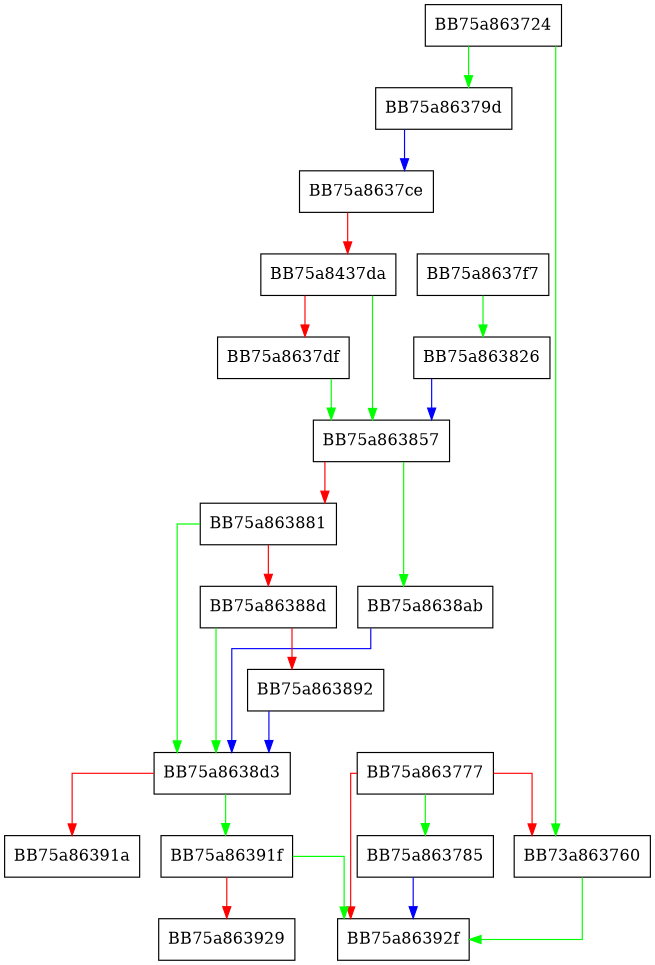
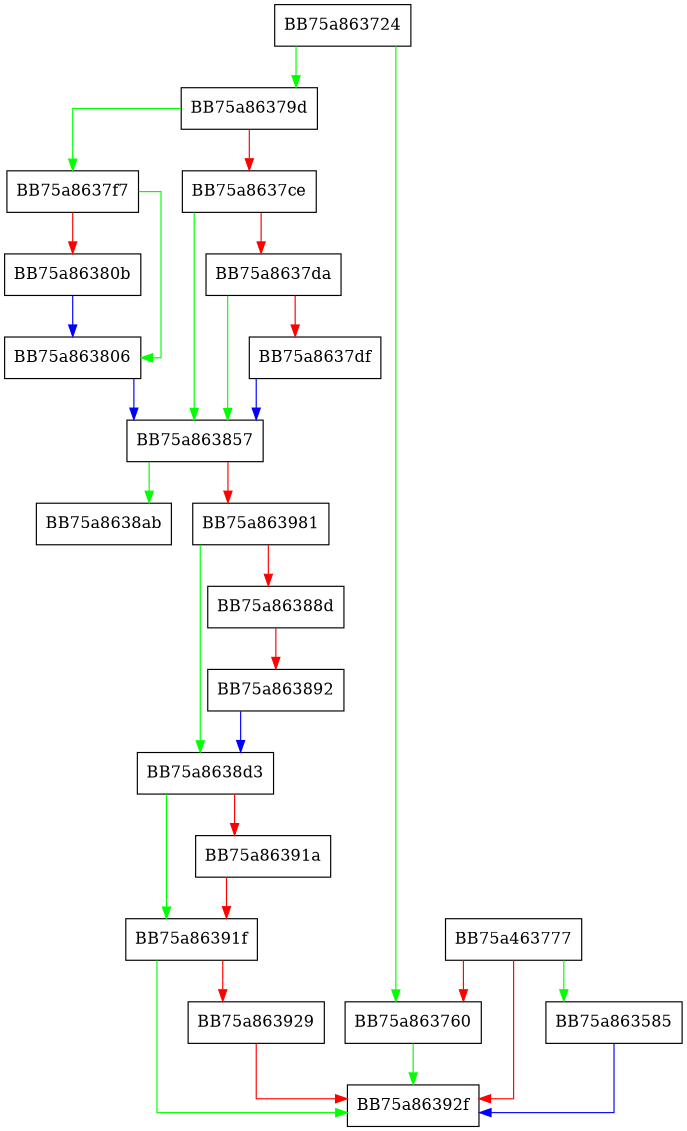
edge "BB75a86379d" -> "BB75a8637f7": added
edge "BB75a86379d" -> "BB75a8637ce": color blue -> red
node "BB75a86380b": added
node "BB75a8437da": label "BB75a8437da" -> "BB75a8637da"
edge "BB75a8637ce" -> "BB75a863857": added
node "BB75a863826": label "BB75a863826" -> "BB75a863806"
edge "BB75a8637df" -> "BB75a863857": color green -> blue
node "BB75a863881": label "BB75a863881" -> "BB75a863981"
edge "BB75a8638ab" -> "BB75a8638d3": removed
edge "BB75a86388d" -> "BB75a8638d3": removed
node "BB75a863777": label "BB75a863777" -> "BB75a463777"
node "BB75a863785": label "BB75a863785" -> "BB75a863585"
node "BB73a863760": label "BB73a863760" -> "BB75a863760"
edge "BB75a86391a" -> "BB75a86391f": added
edge "BB75a863929" -> "BB75a86392f": added
